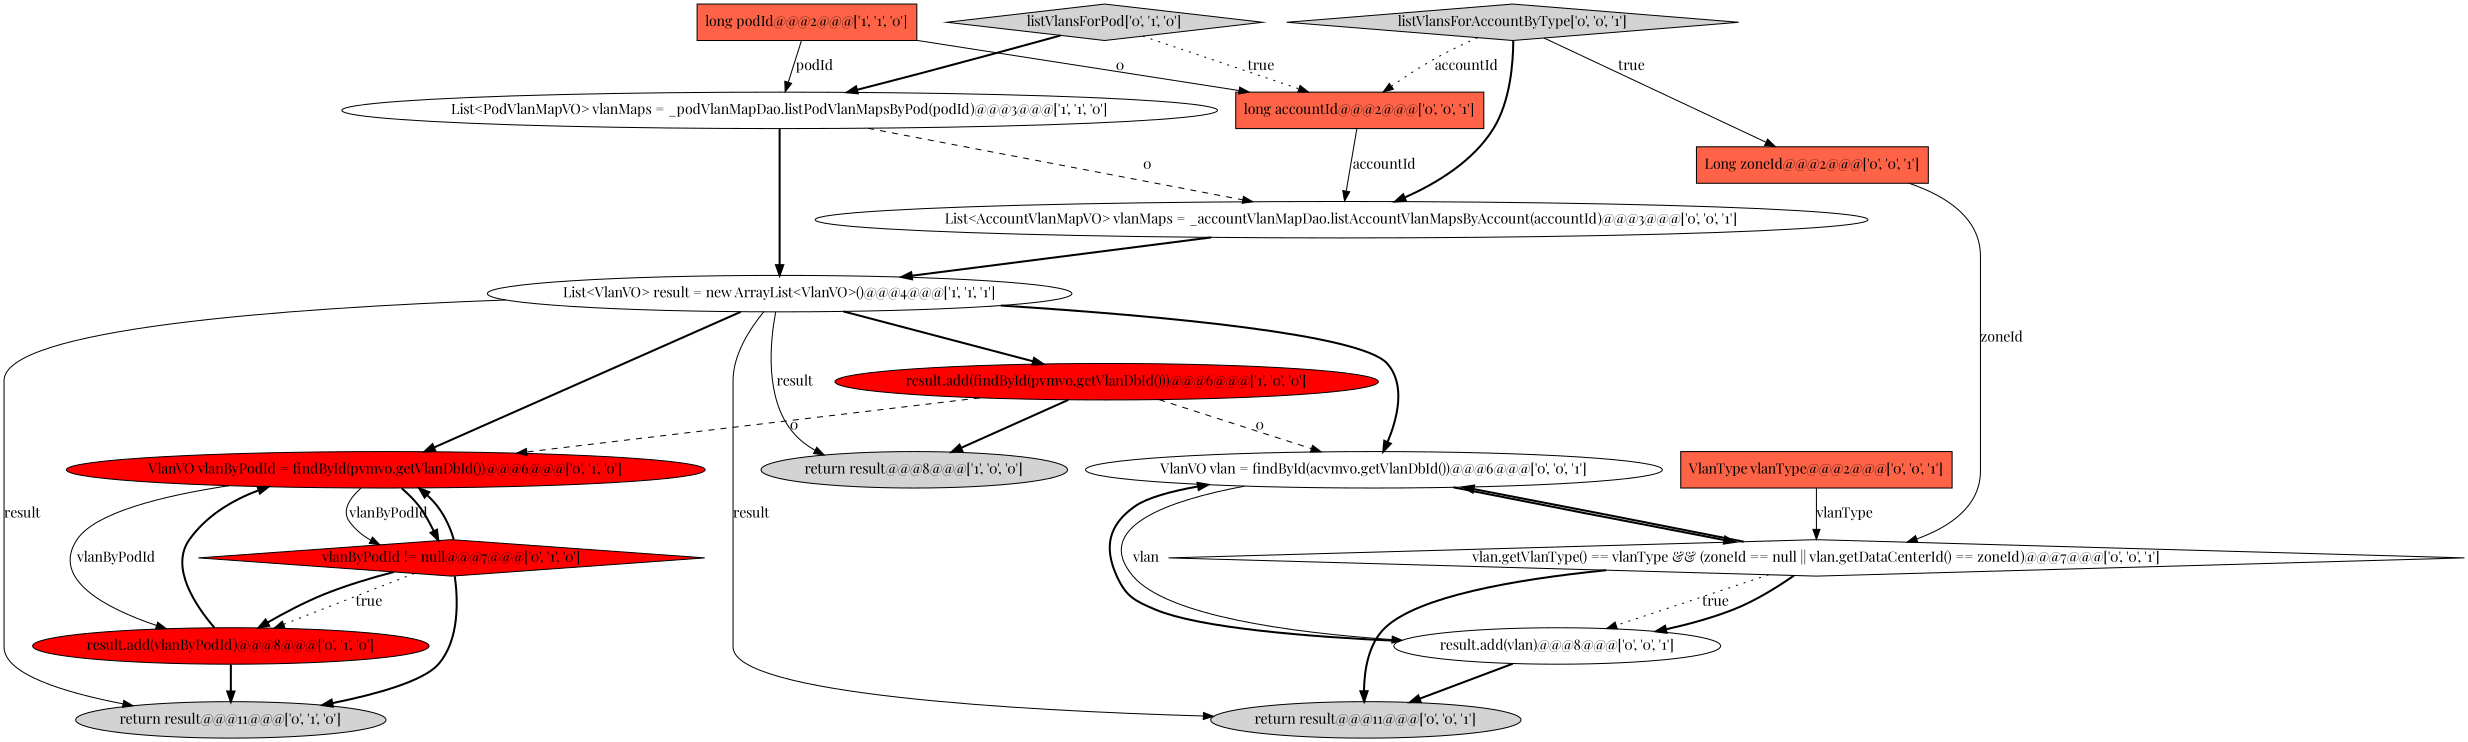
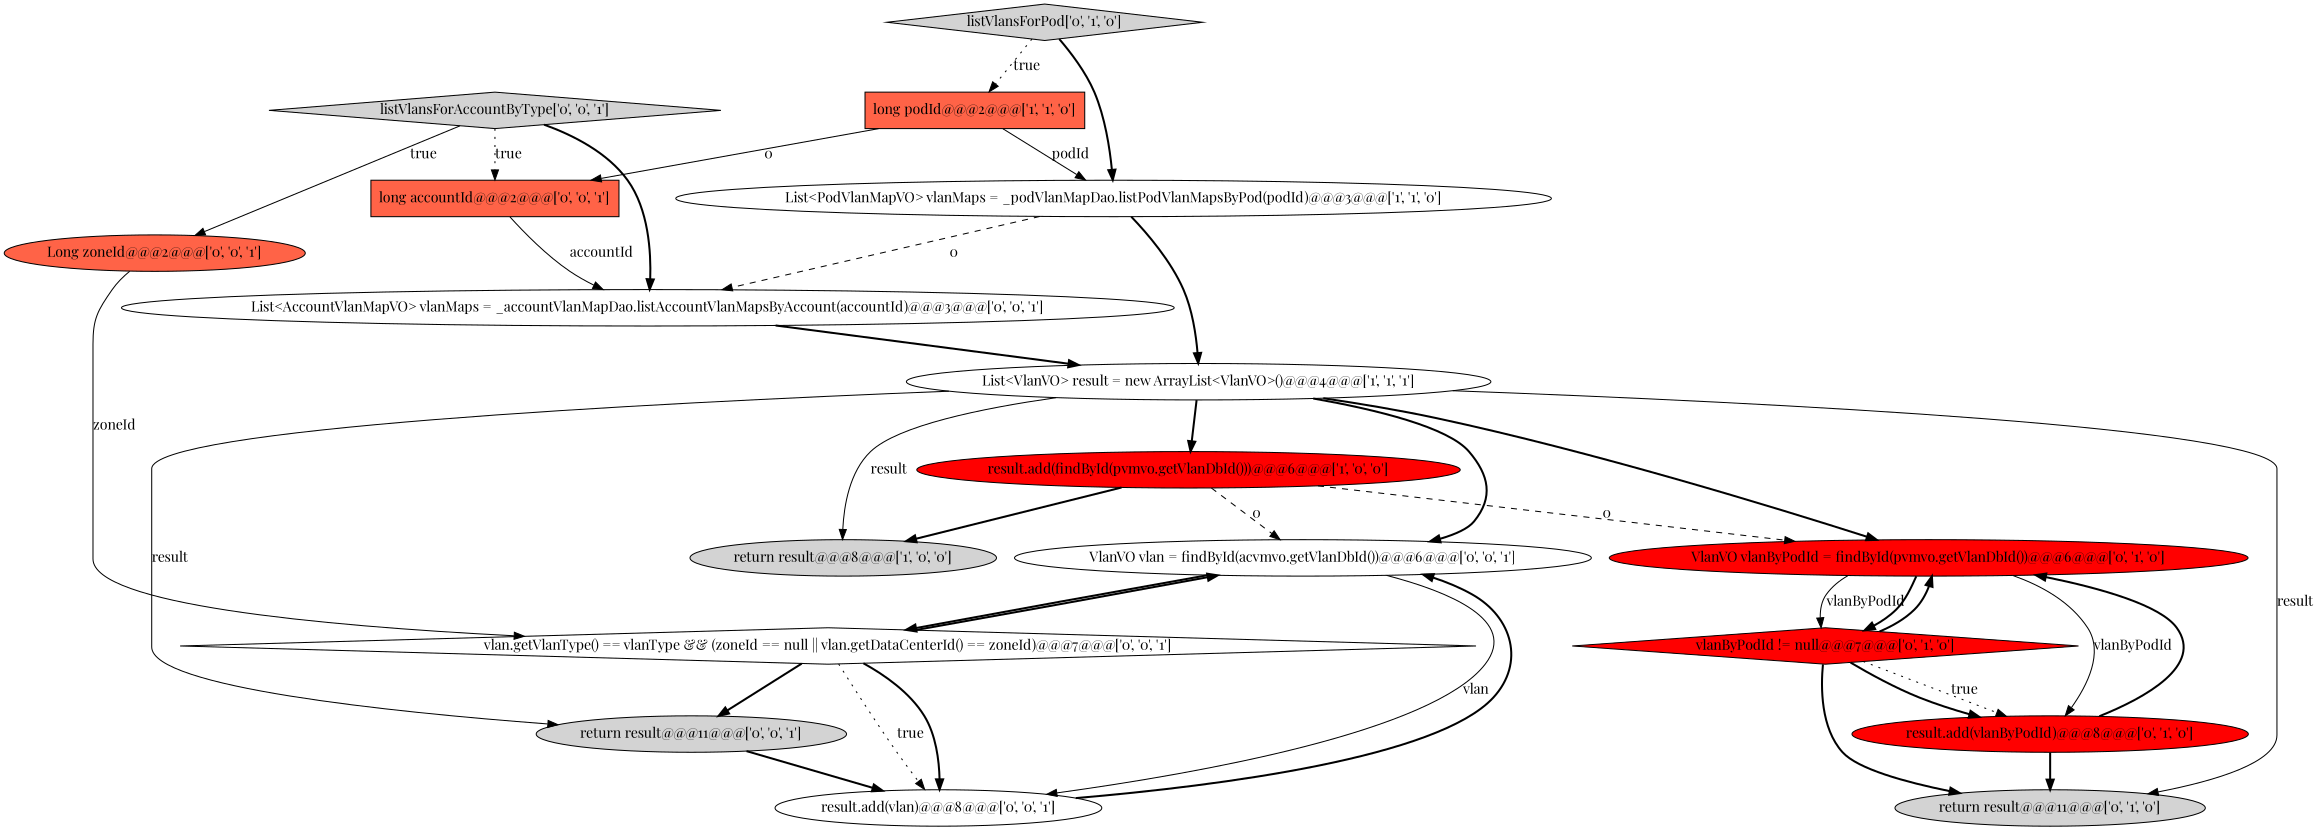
edge "listVlansForPod['0', '1', '0']" -> "long accountId@@@2@@@['0', '0', '1']": now "listVlansForPod['0', '1', '0']" -> "long podId@@@2@@@['1', '1', '0']"
edge "listVlansForAccountByType['0', '0', '1']" -> "long accountId@@@2@@@['0', '0', '1']": label "accountId" -> "true"
node "Long zoneId@@@2@@@['0', '0', '1']": shape box -> ellipse
node "VlanType vlanType@@@2@@@['0', '0', '1']": removed
edge "result.add(vlan)@@@8@@@['0', '0', '1']" -> "return result@@@11@@@['0', '0', '1']": reversed
